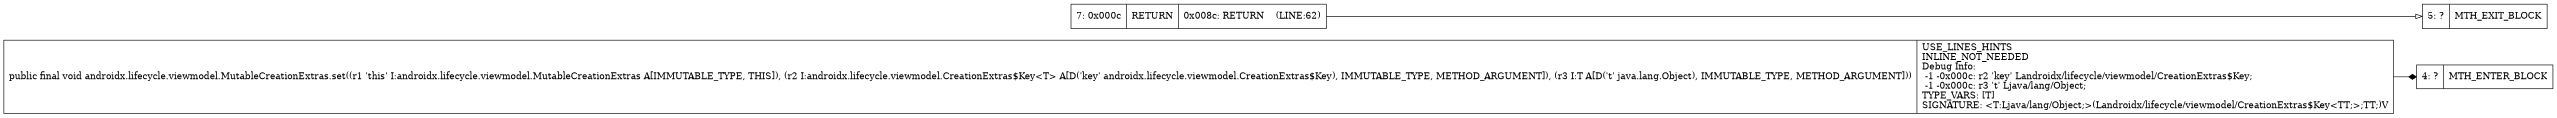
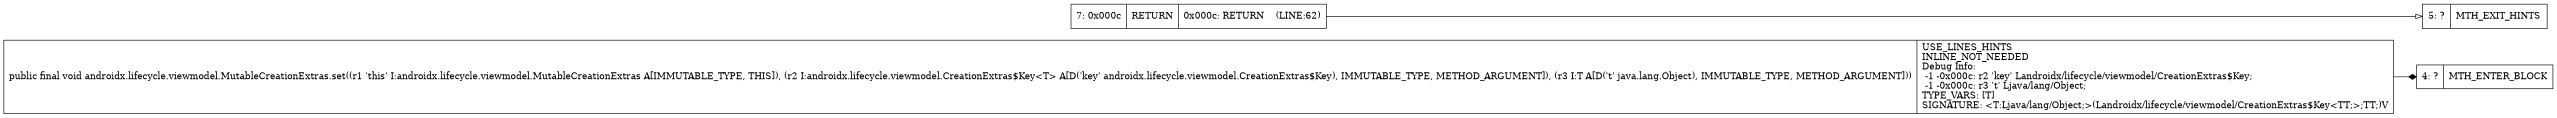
node "7: 0x000c": text "0x008c: RETURN    (LINE:62)" -> "0x000c: RETURN    (LINE:62)"
node "5: ?": text "MTH_EXIT_BLOCK" -> "MTH_EXIT_HINTS"
